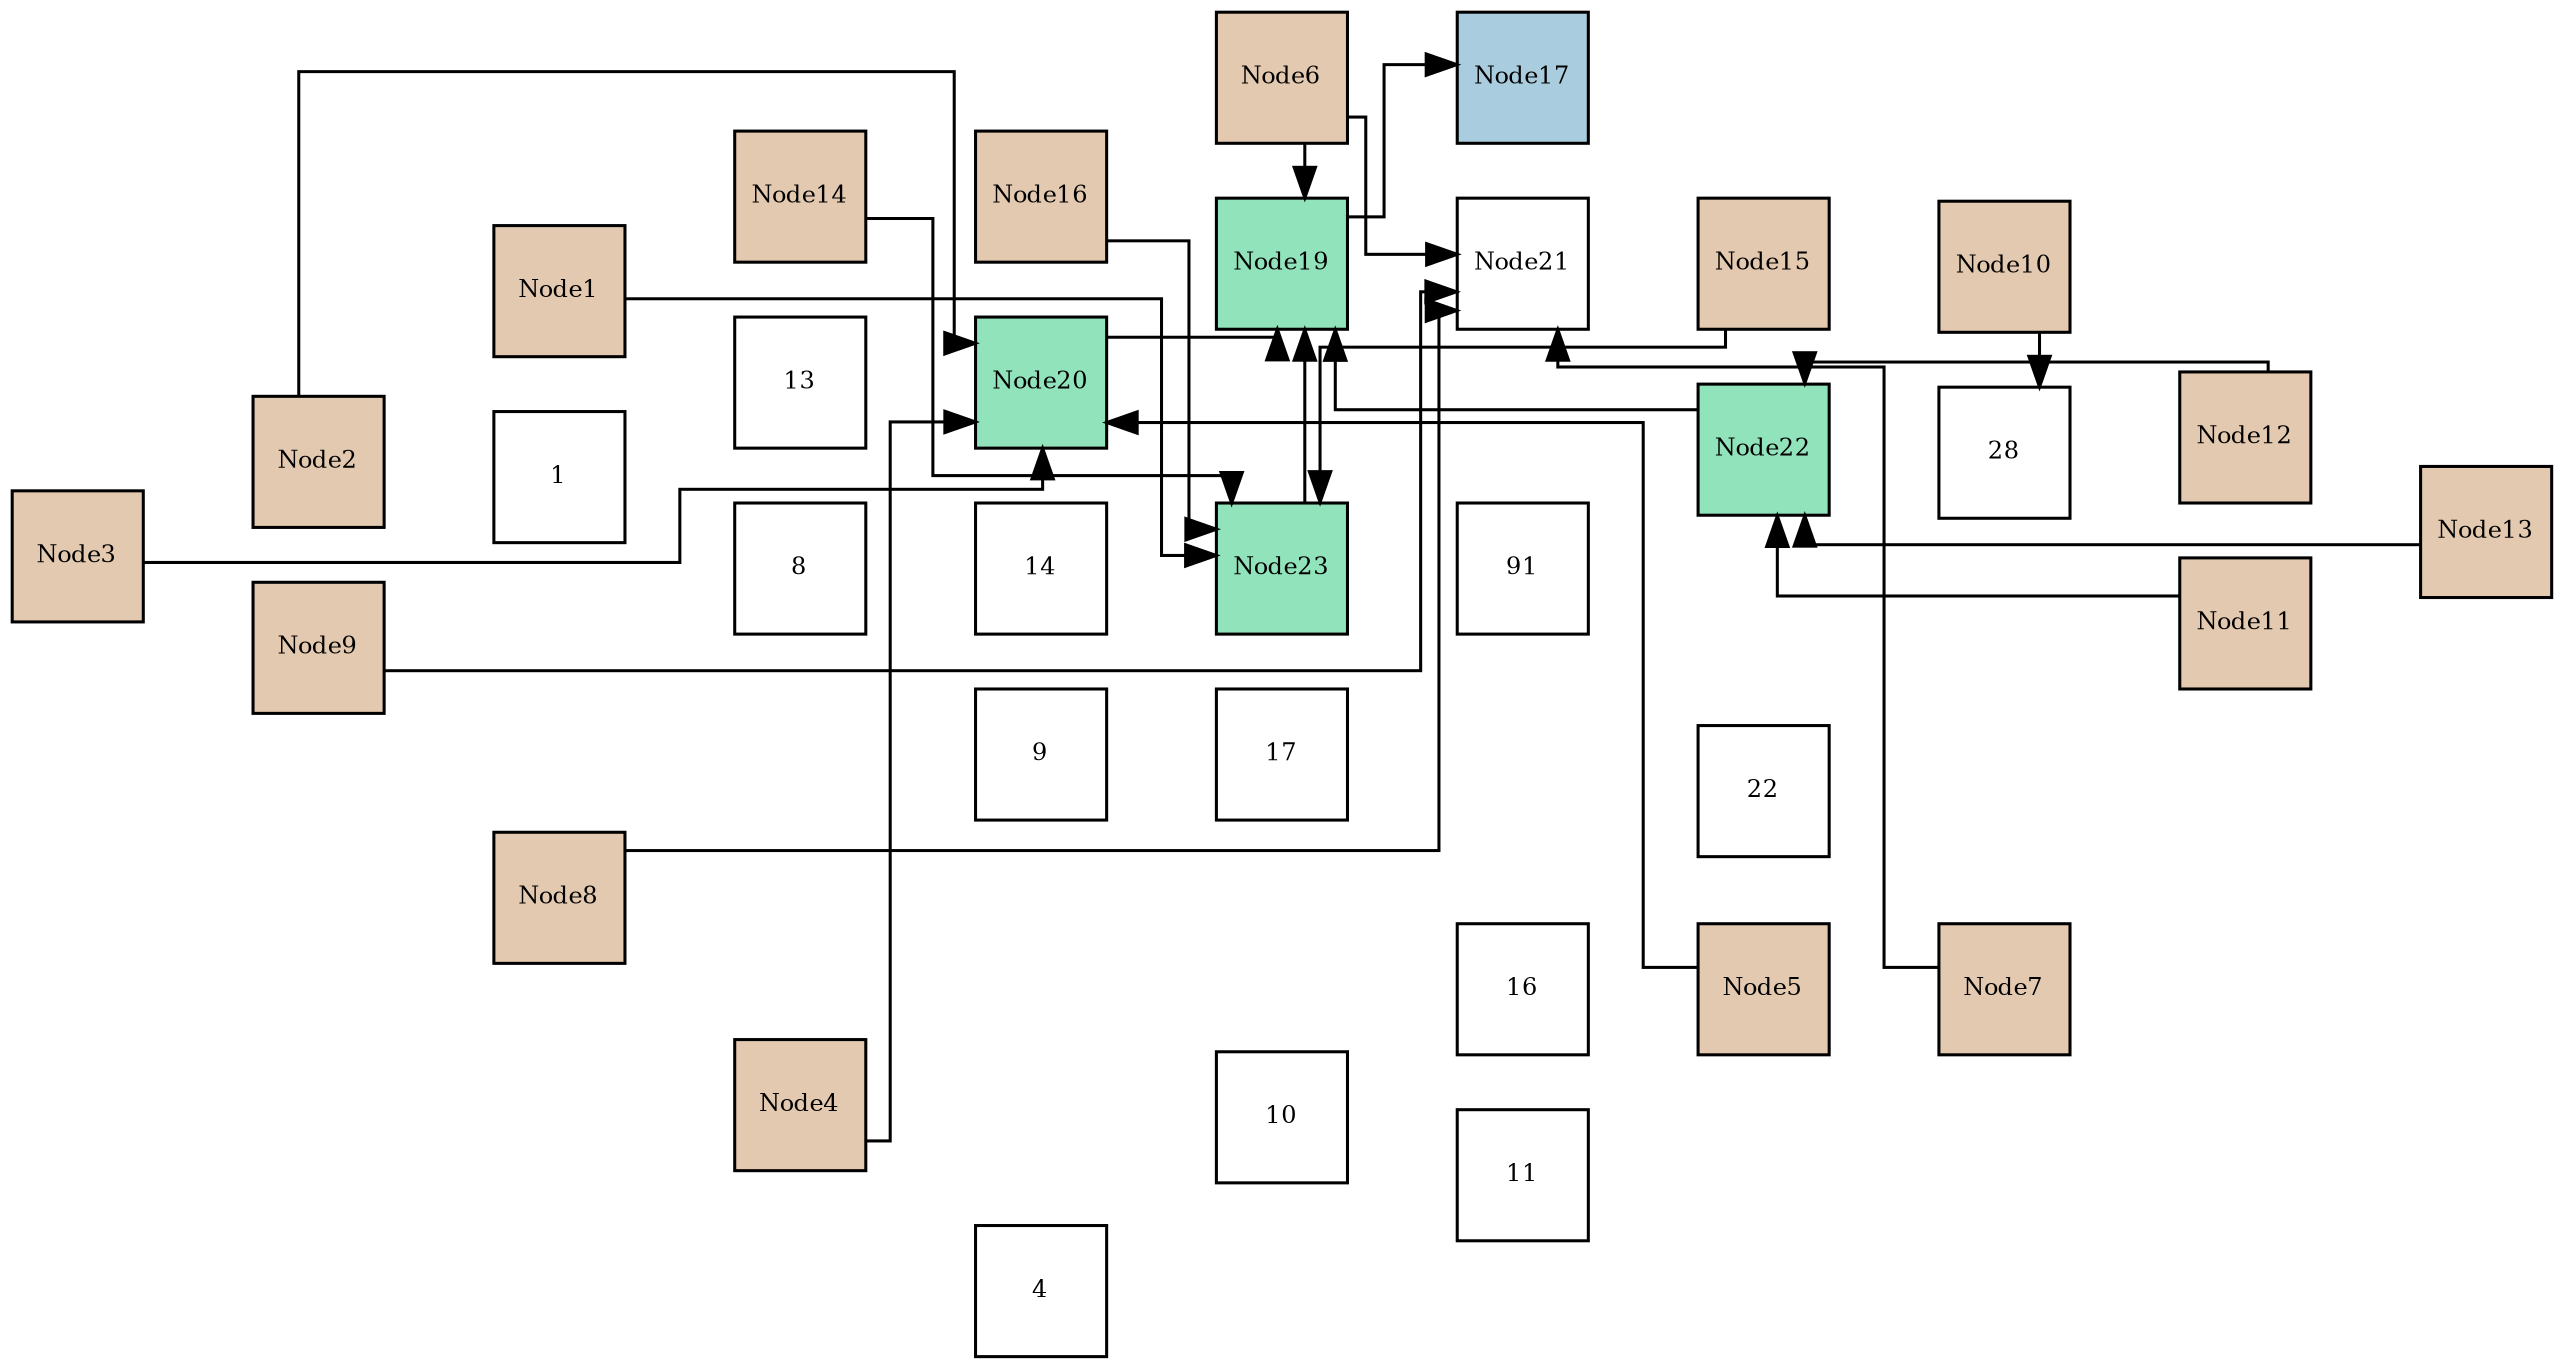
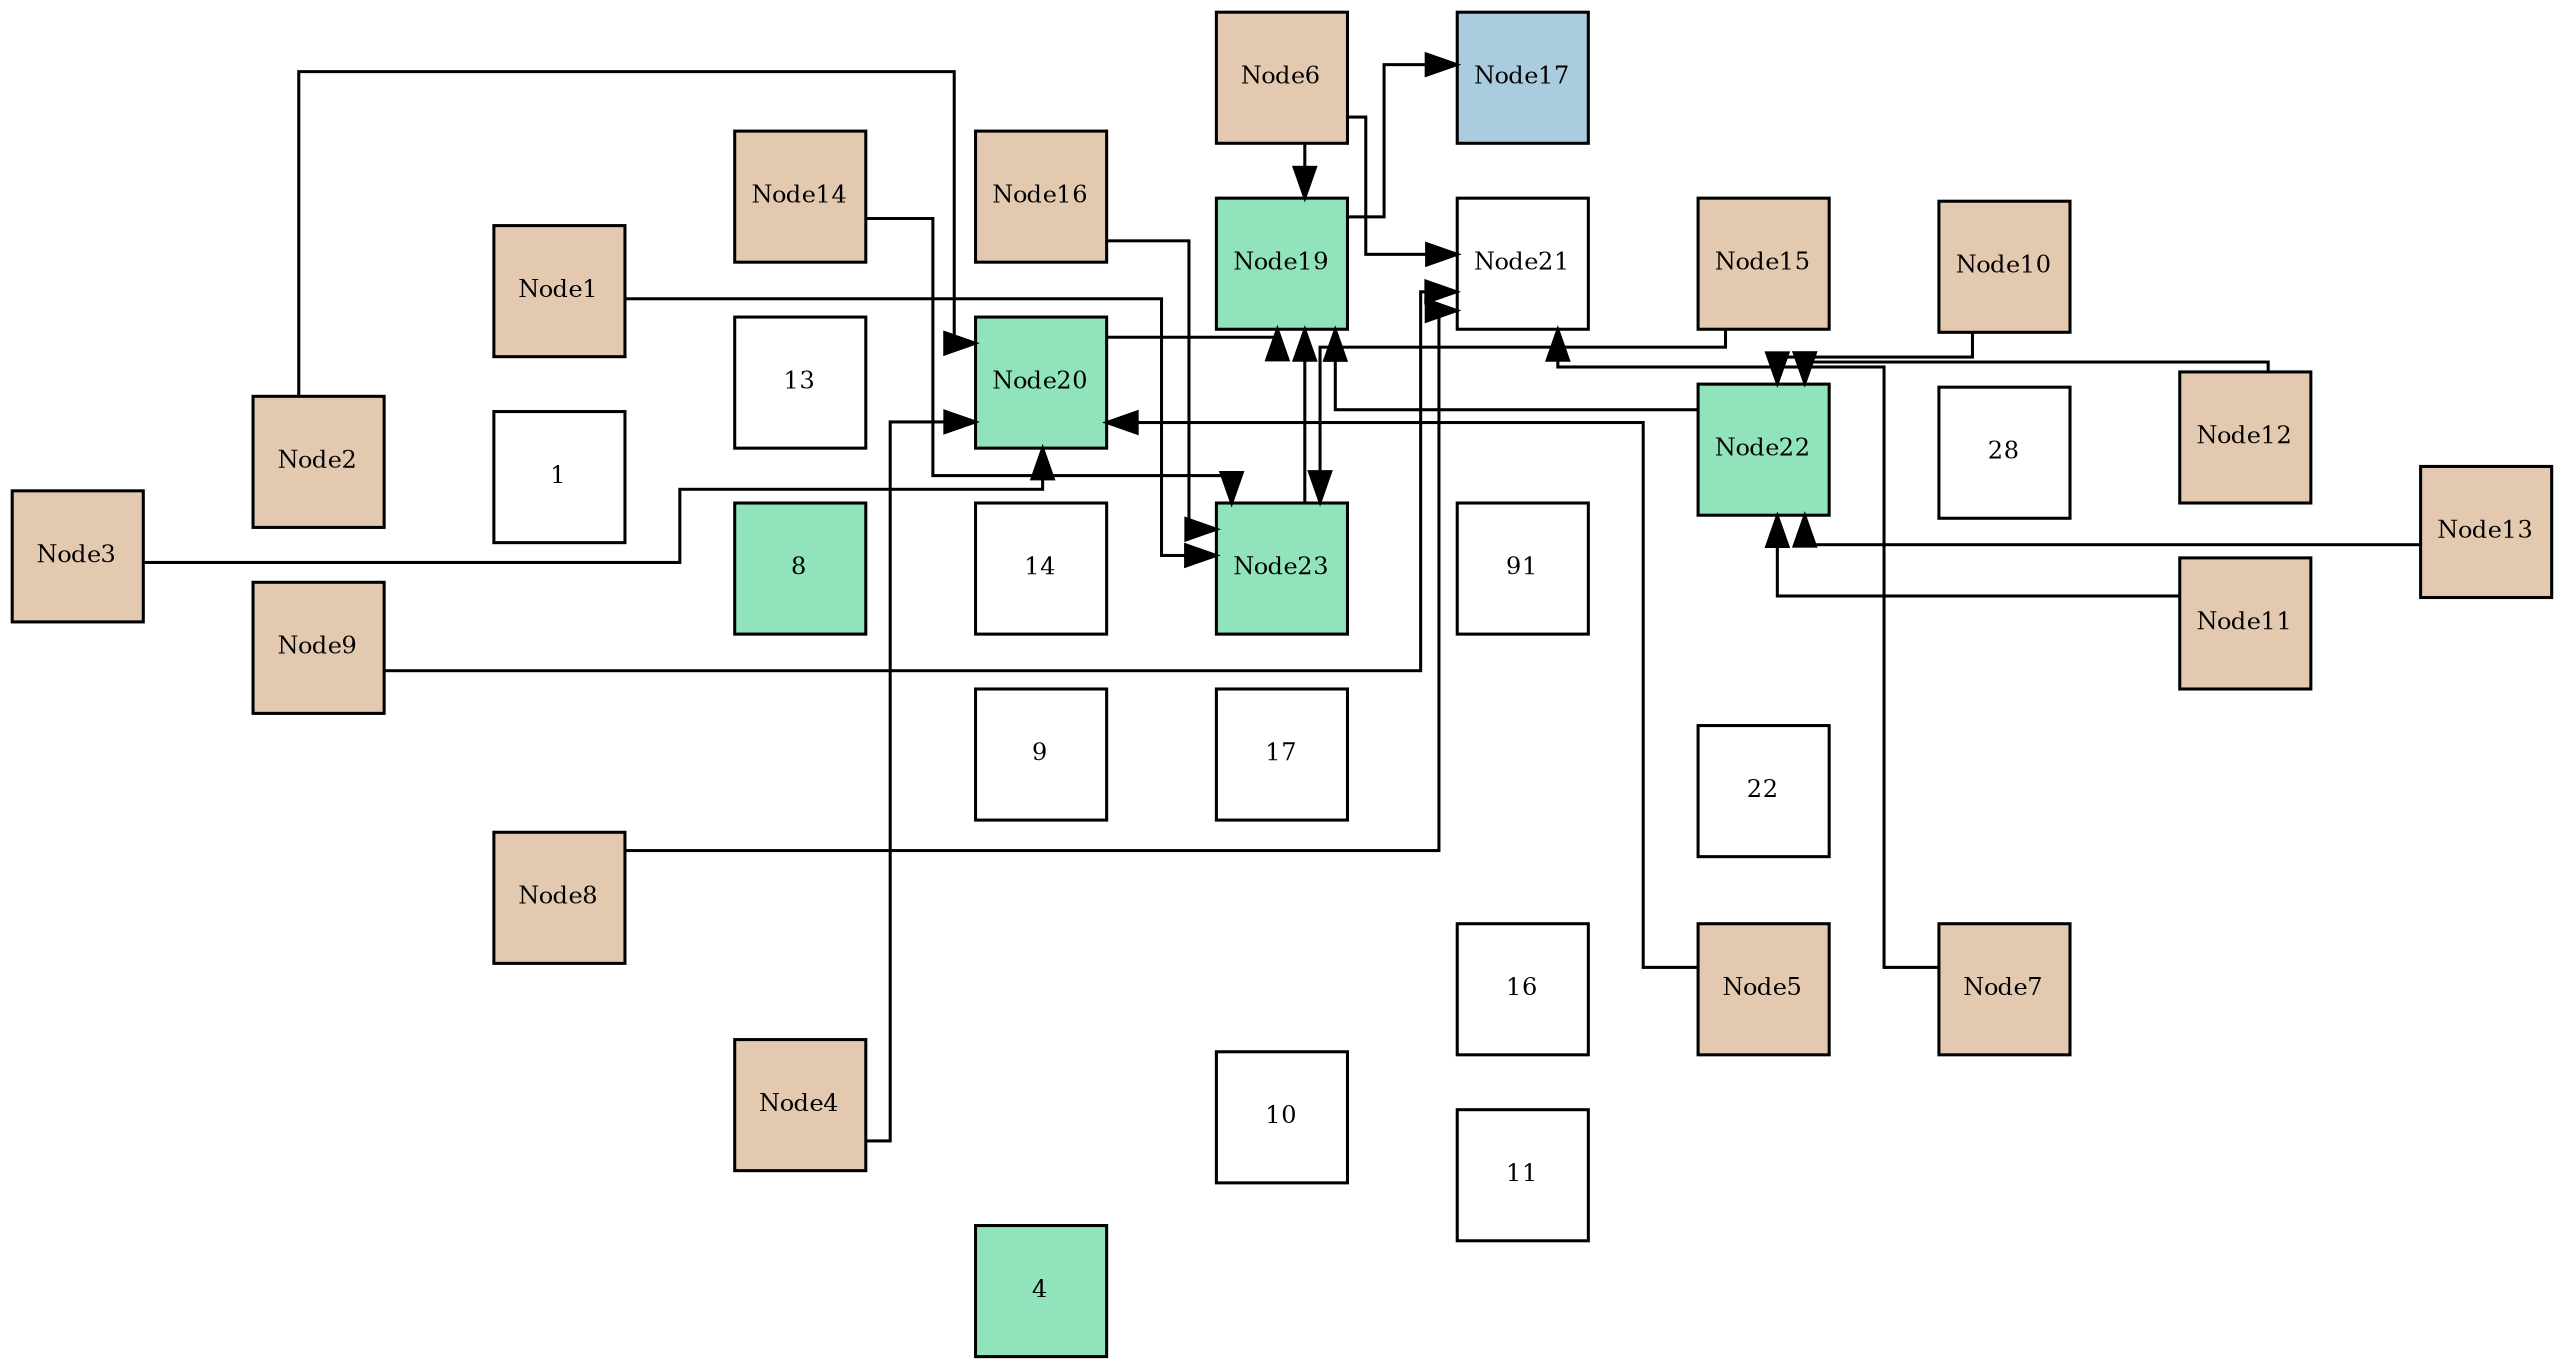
edge "Node10" -> "28": now "Node10" -> "Node22"
node "8": fillcolor #ffffff -> #91e3bb
node "4": fillcolor #ffffff -> #91e3bb
